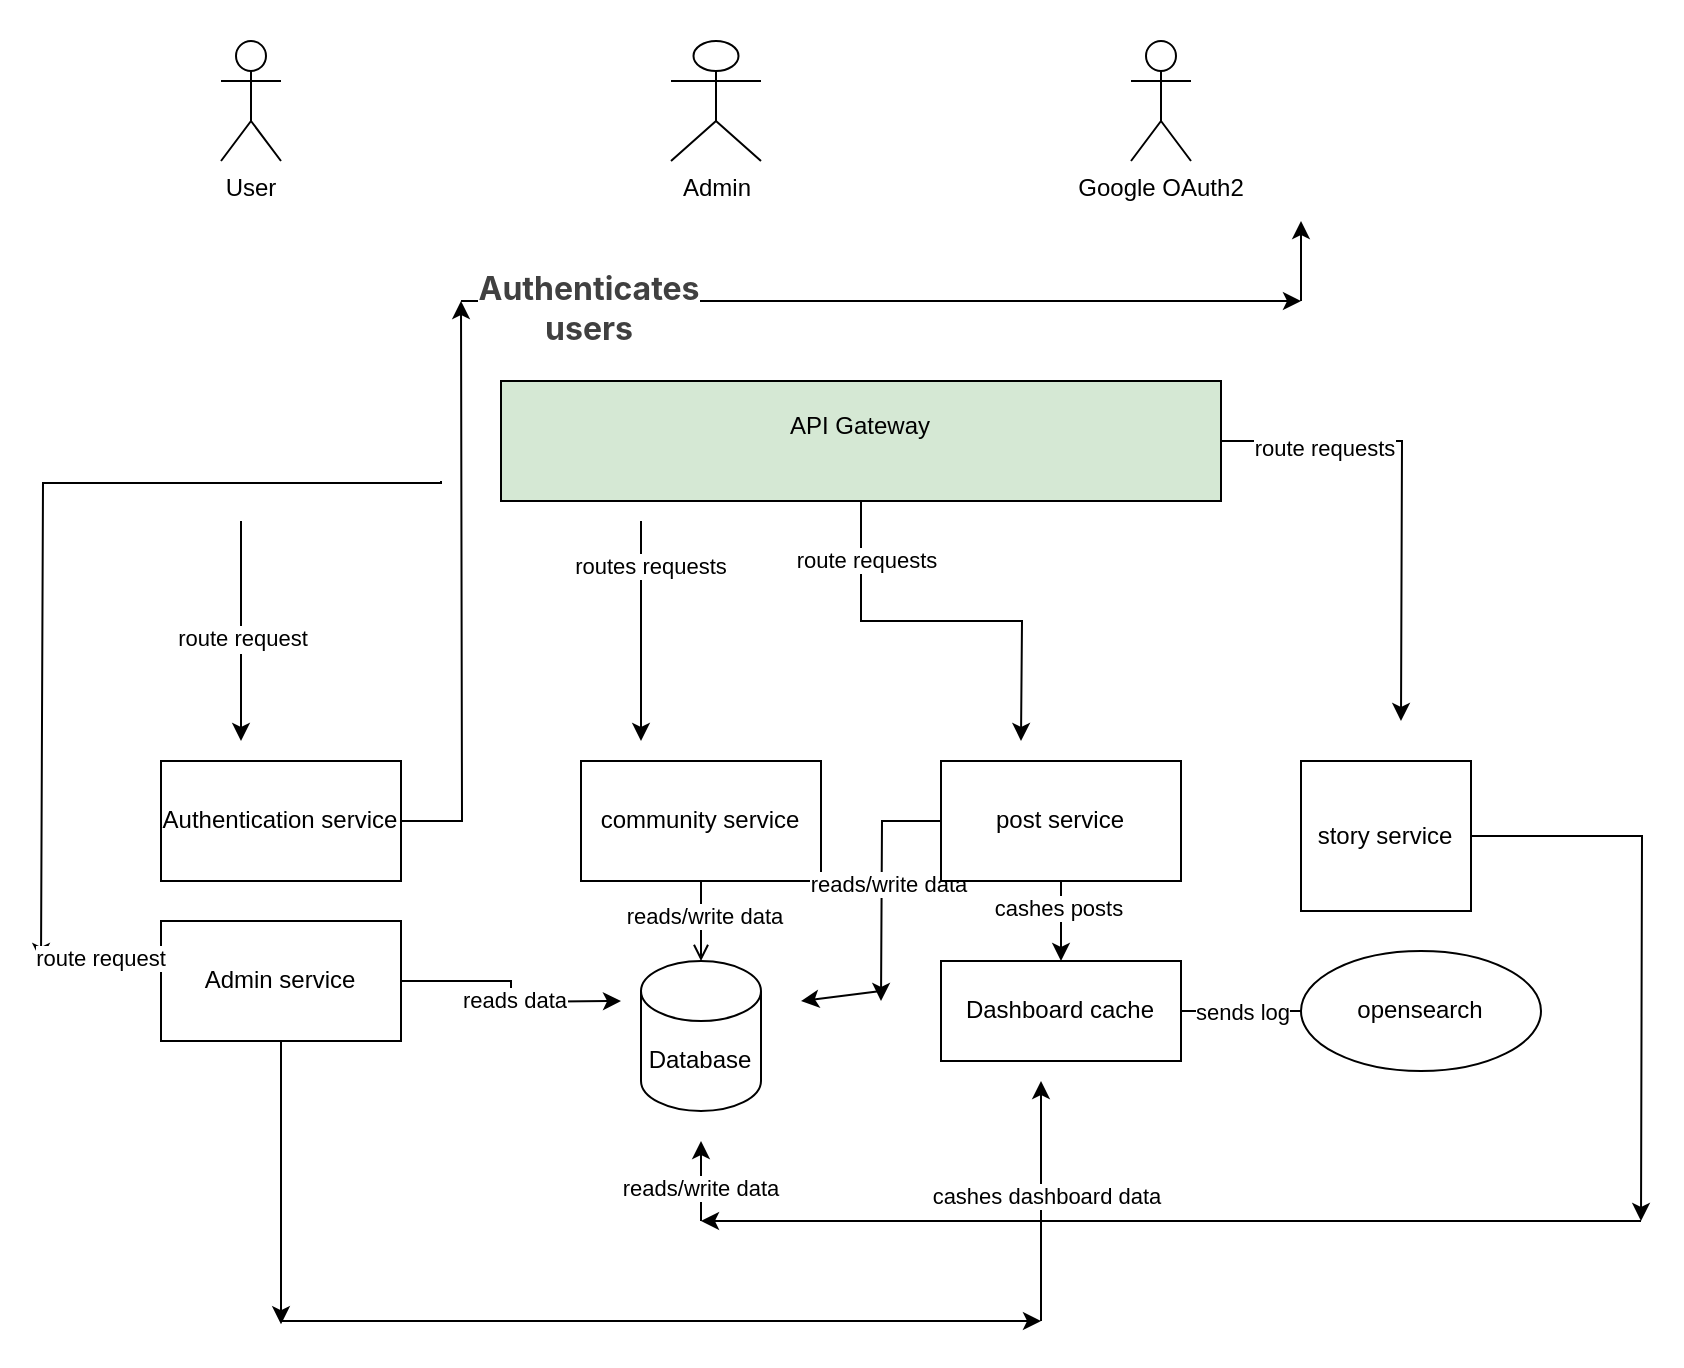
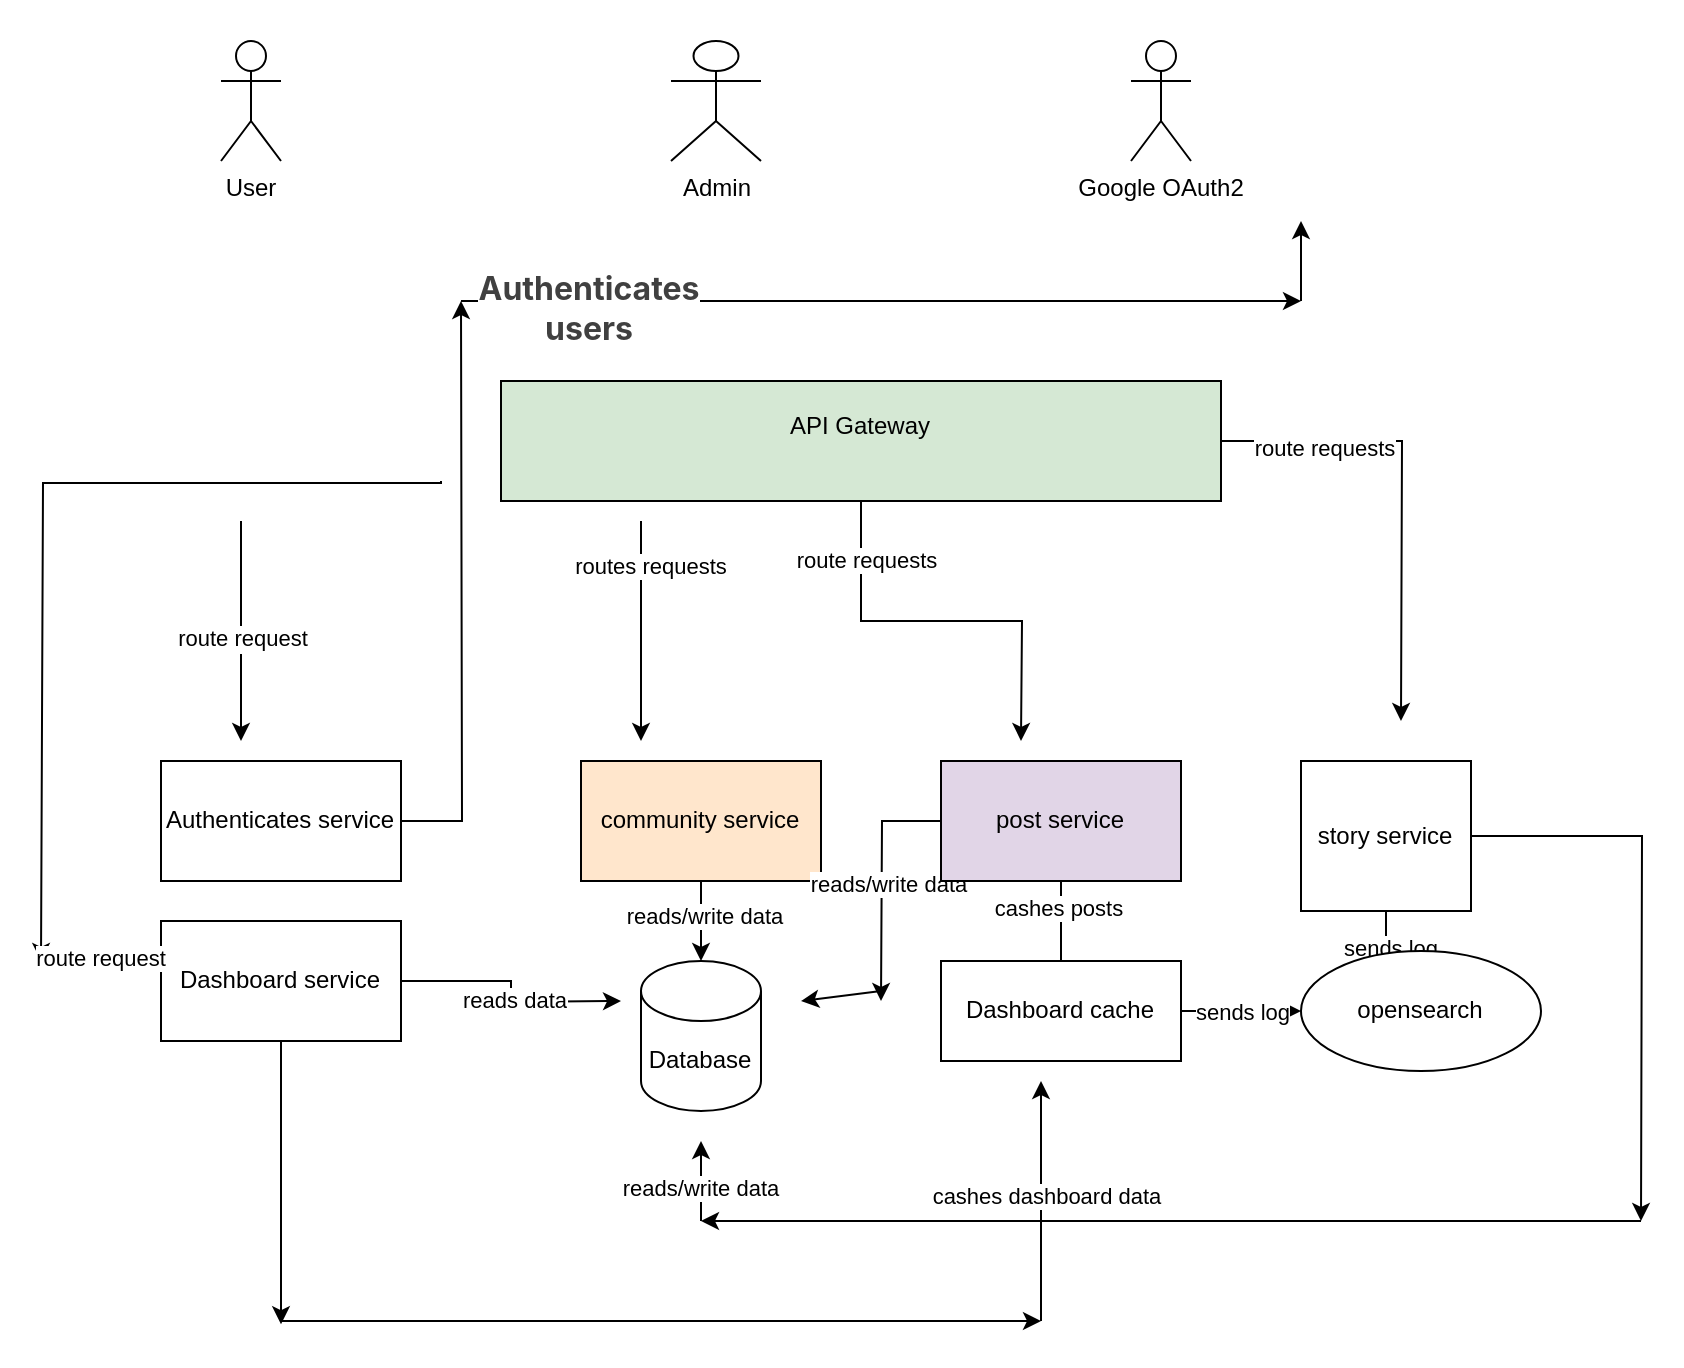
node "Authentication service": label "Authentication service" -> "Authenticates service"
node "community service": fillcolor #ffffff -> #ffe6cc
node "post service": fillcolor #ffffff -> #e1d5e7
edge "story service" -> "opensearch": added, label "sends log"
edge "post service" -> "Dashboard cache": arrowhead classic -> none
edge "community service" -> "Database": arrowhead open -> classic
node "Admin service": label "Admin service" -> "Dashboard service"
edge "Dashboard cache" -- "opensearch": arrowhead none -> classic
